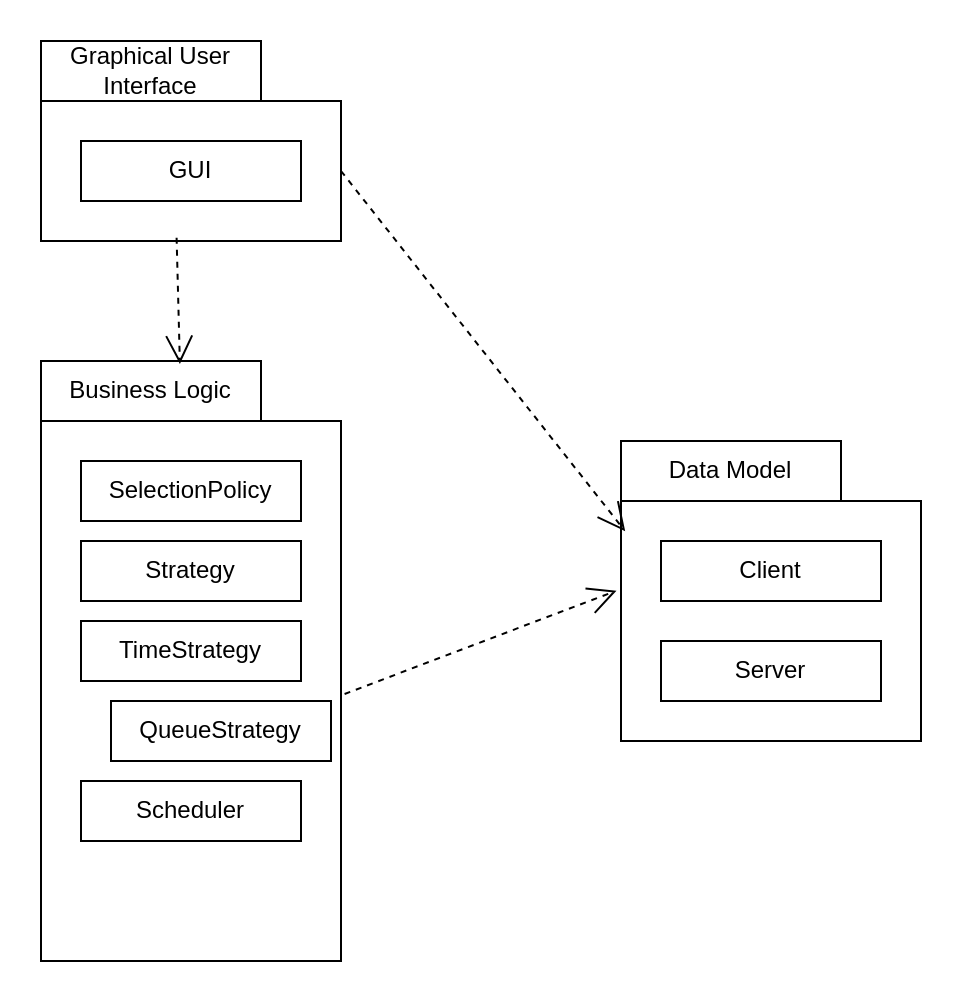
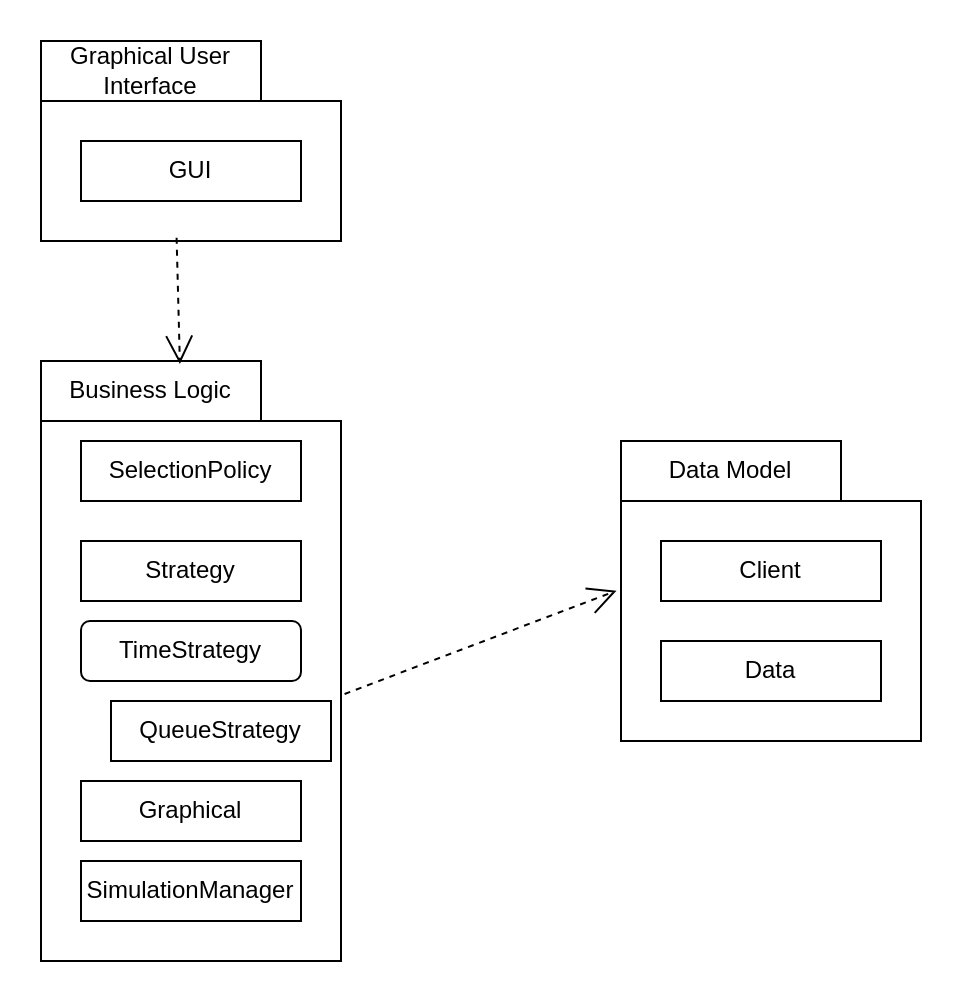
edge "Graphical User Interface" -> "Data Model": removed
node "SelectionPolicy": moved (191, 491) -> (191, 471)
node "TimeStrategy": shape rectangle -> rounded rectangle
node "Server": label "Server" -> "Data"
node "Scheduler": label "Scheduler" -> "Graphical"
node "SimulationManager": added
